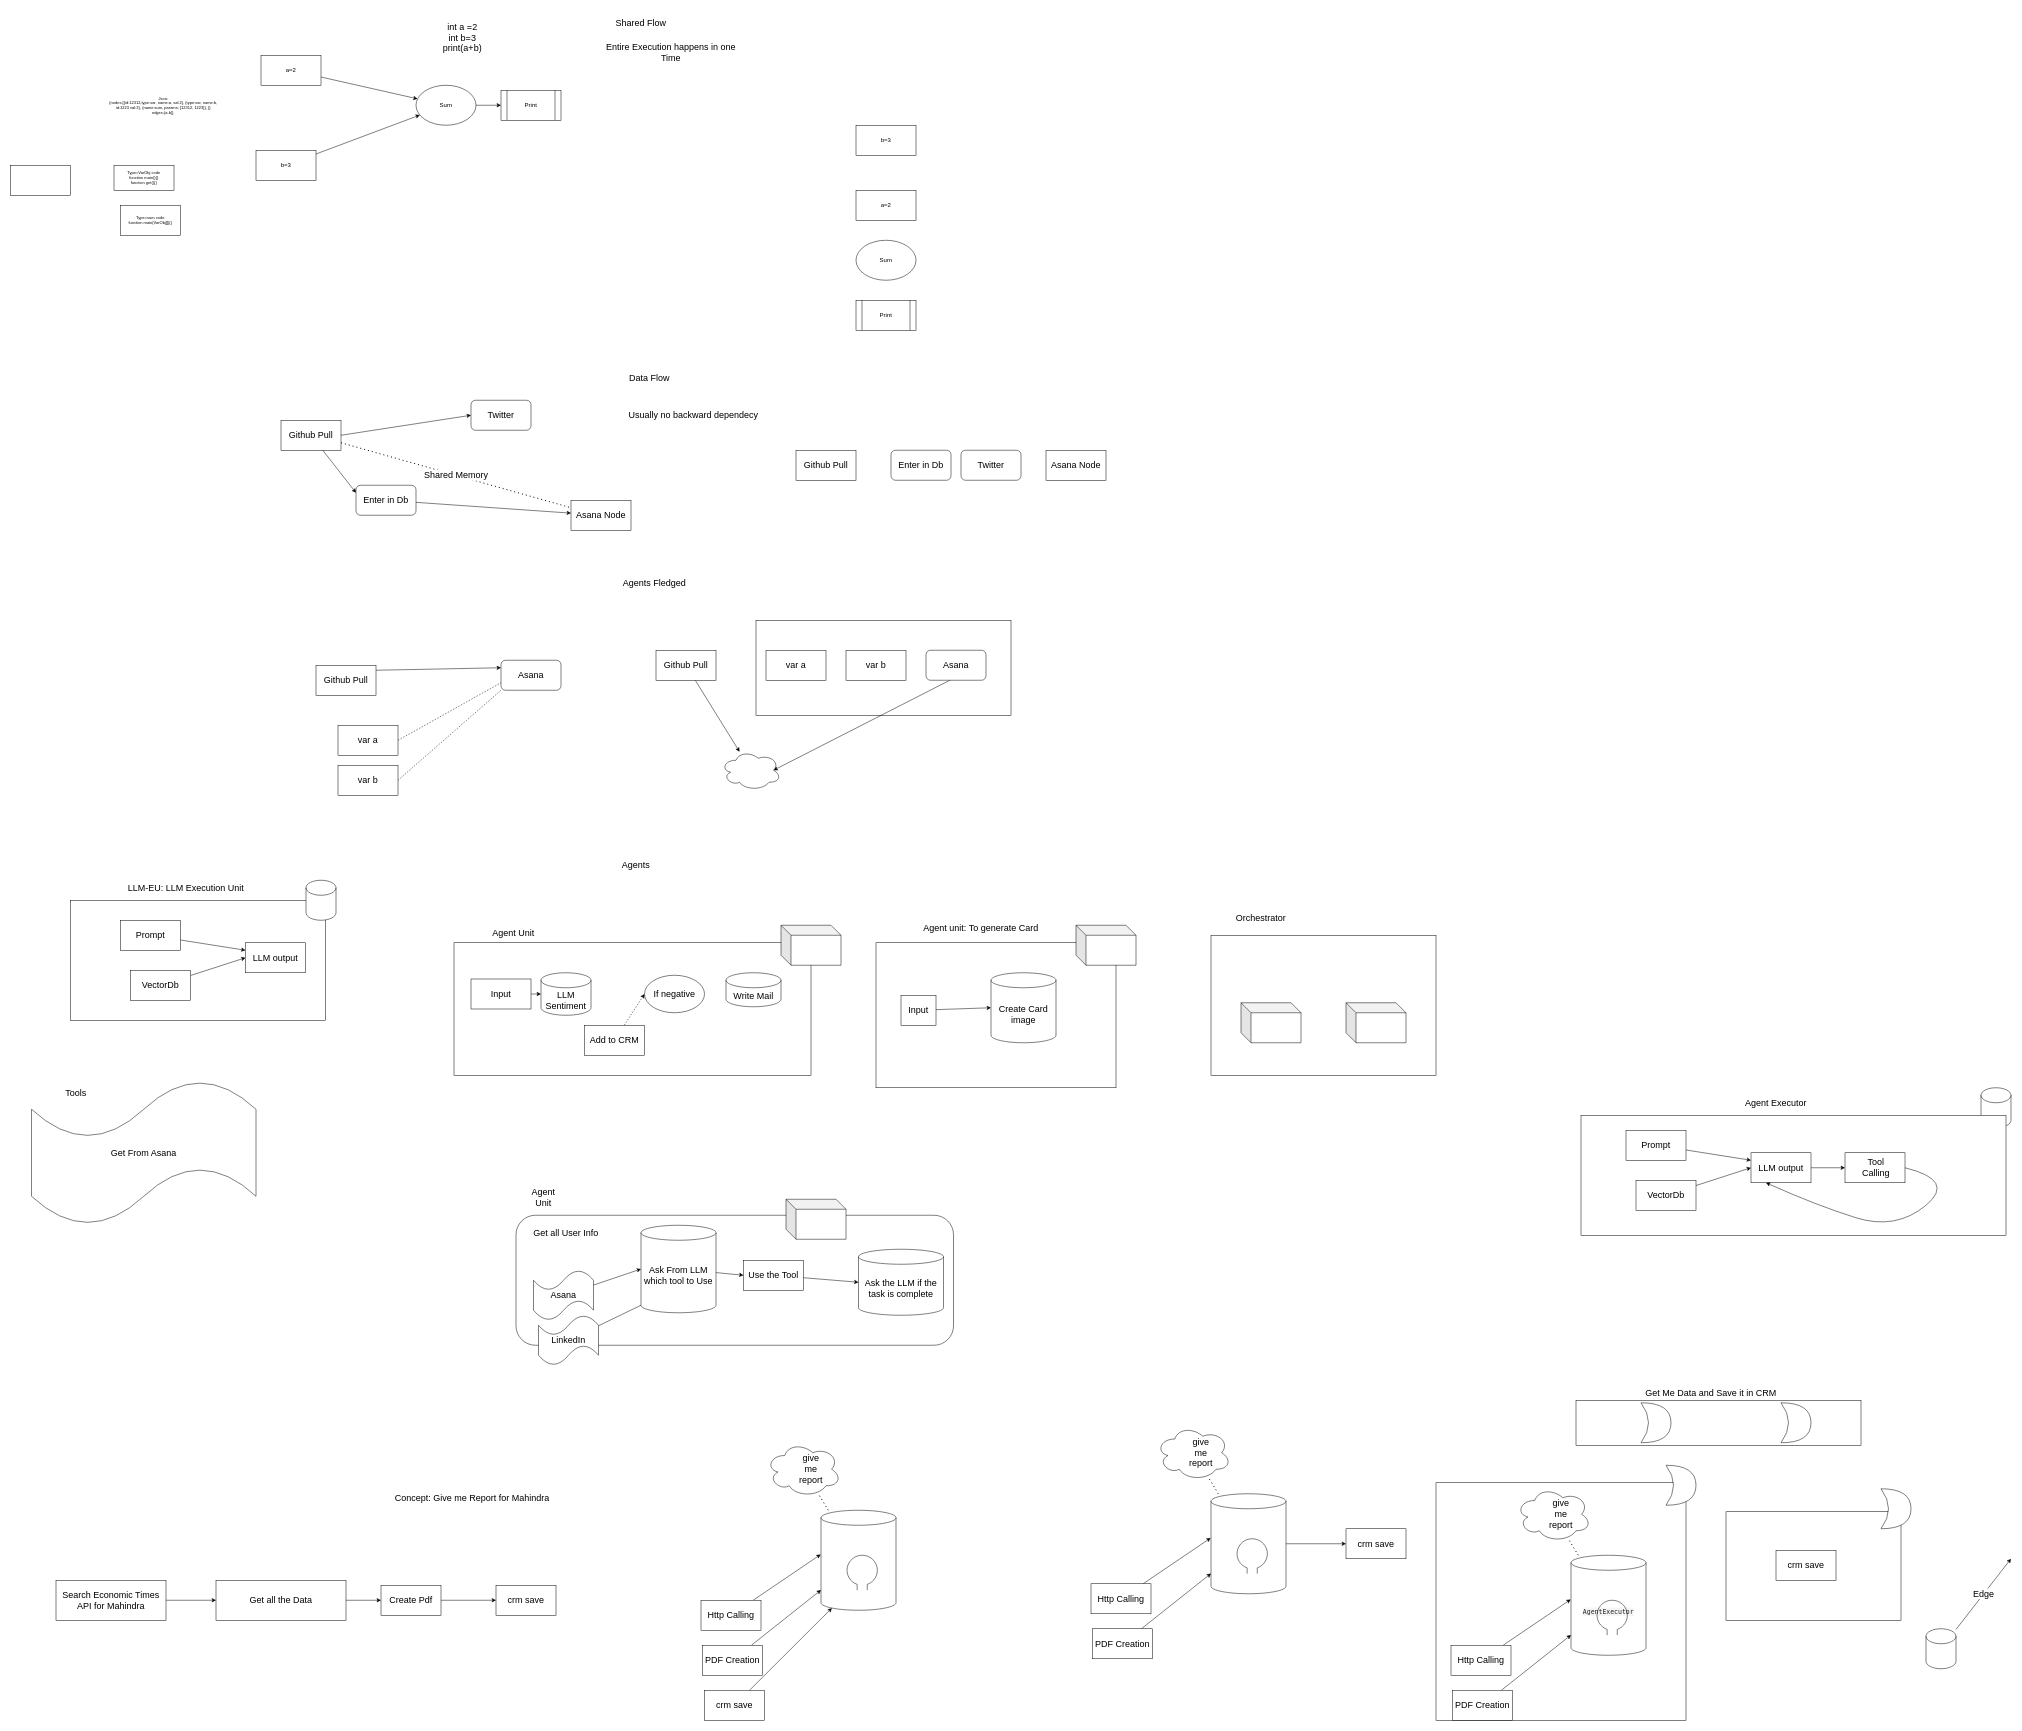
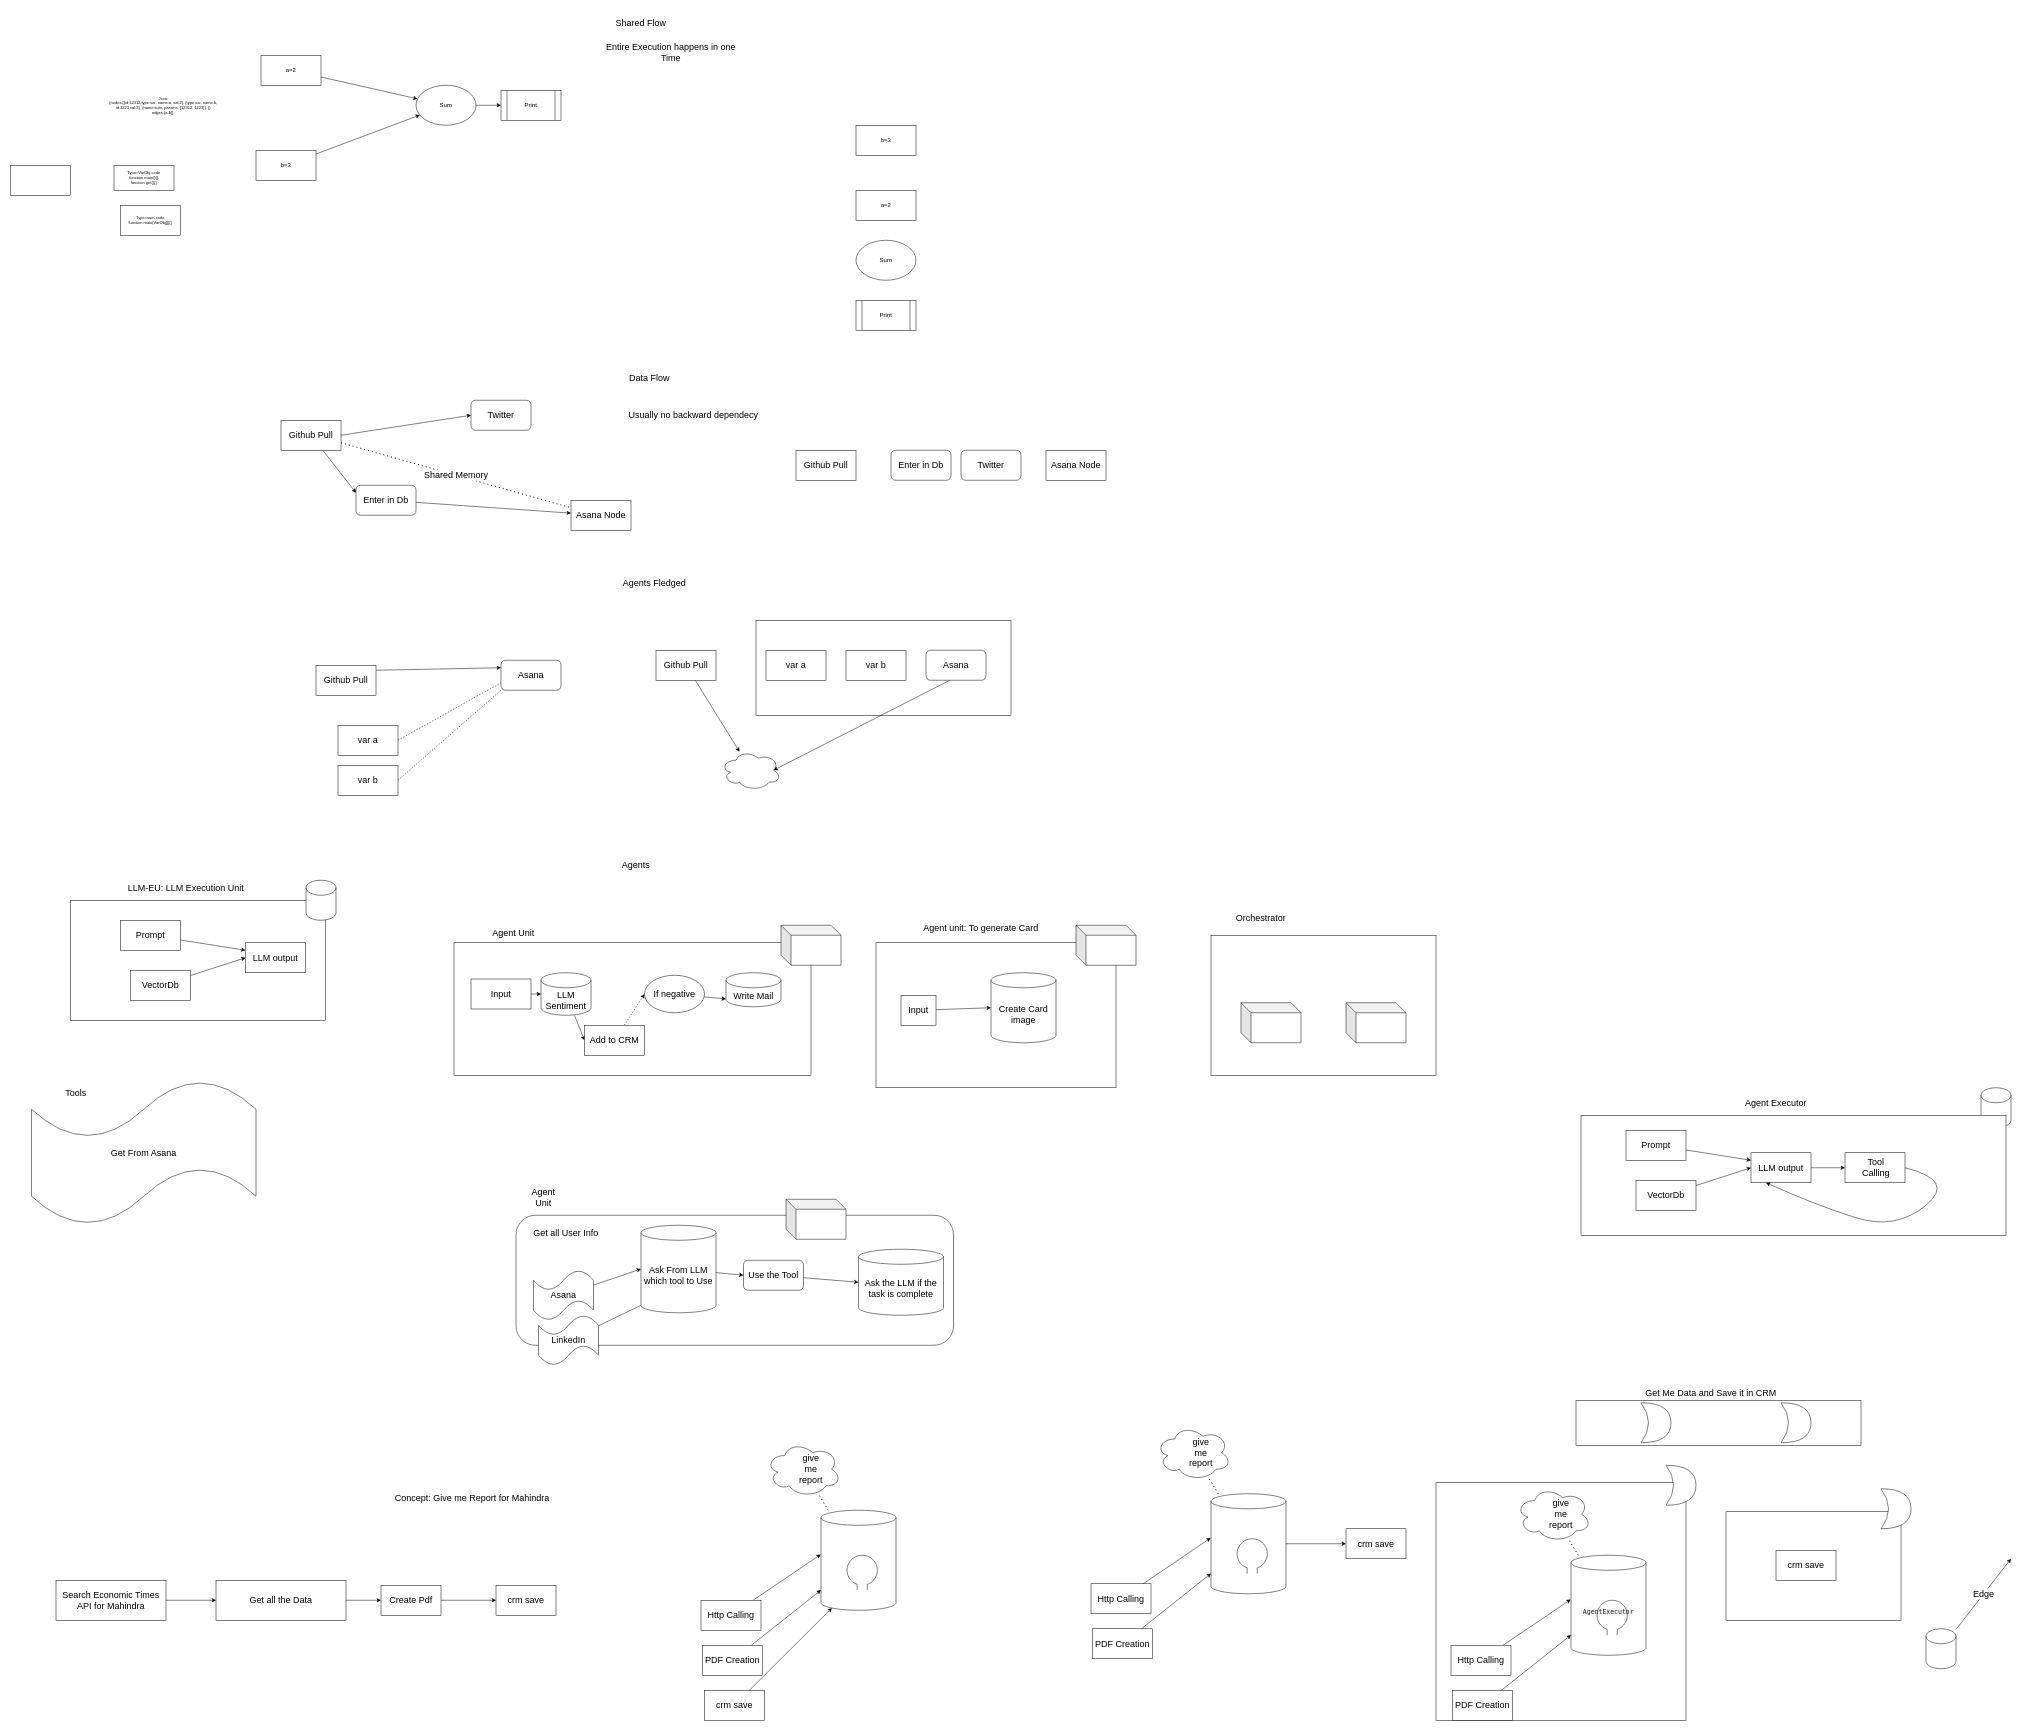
node "int a =2 int b=3 print(a+b)": removed
edge "If negative" -> "Write Mail": added
edge "LLM Sentiment" -> "Add to CRM": added
node "Use the Tool": shape rectangle -> rounded rectangle
